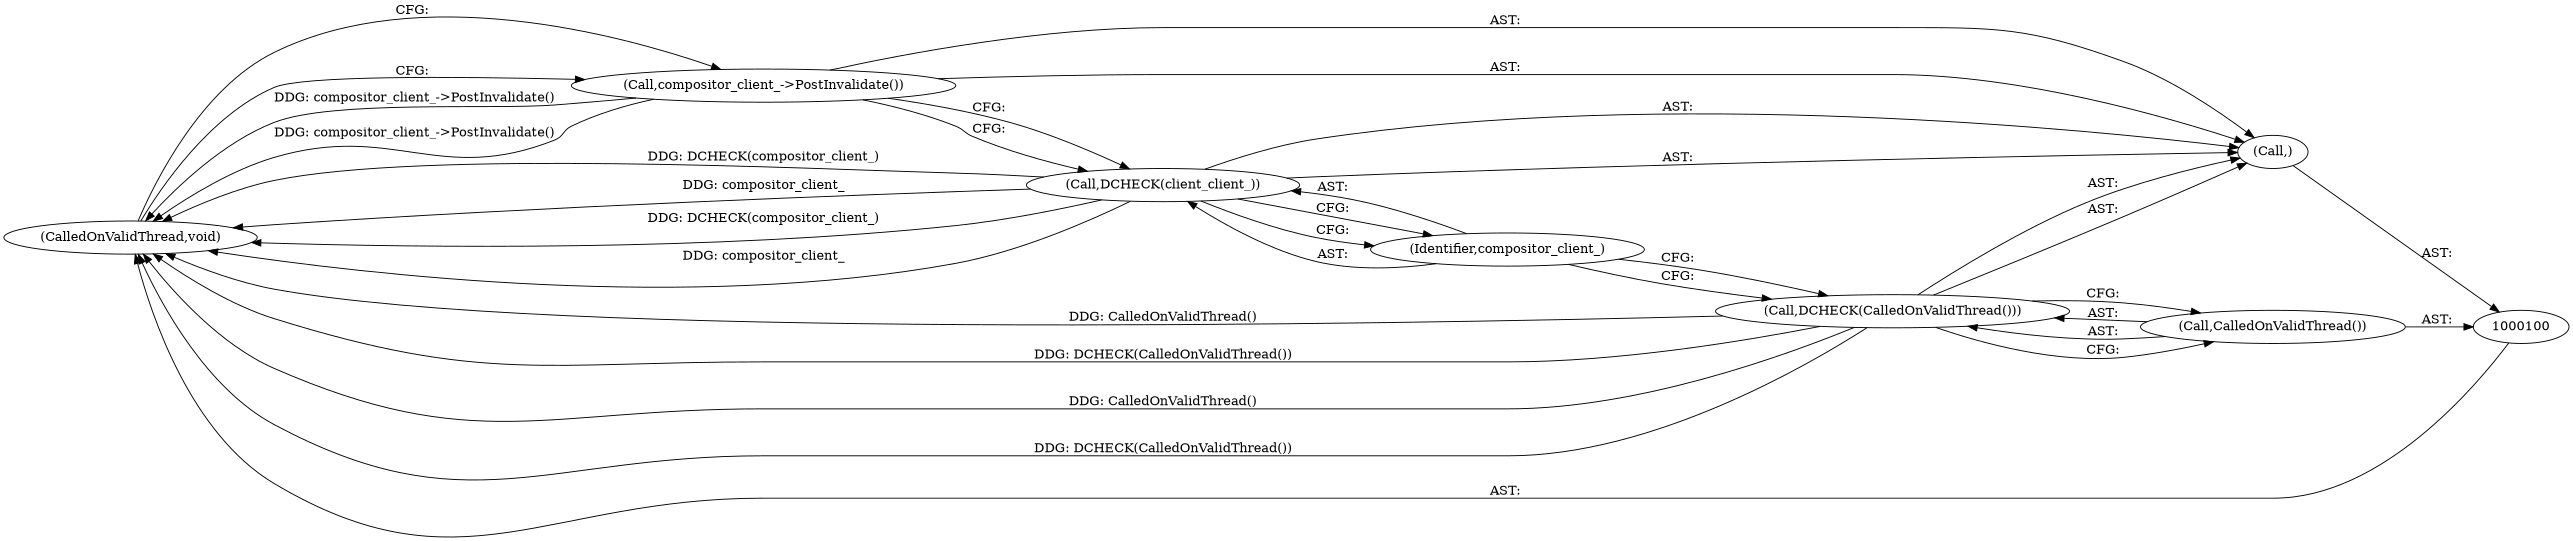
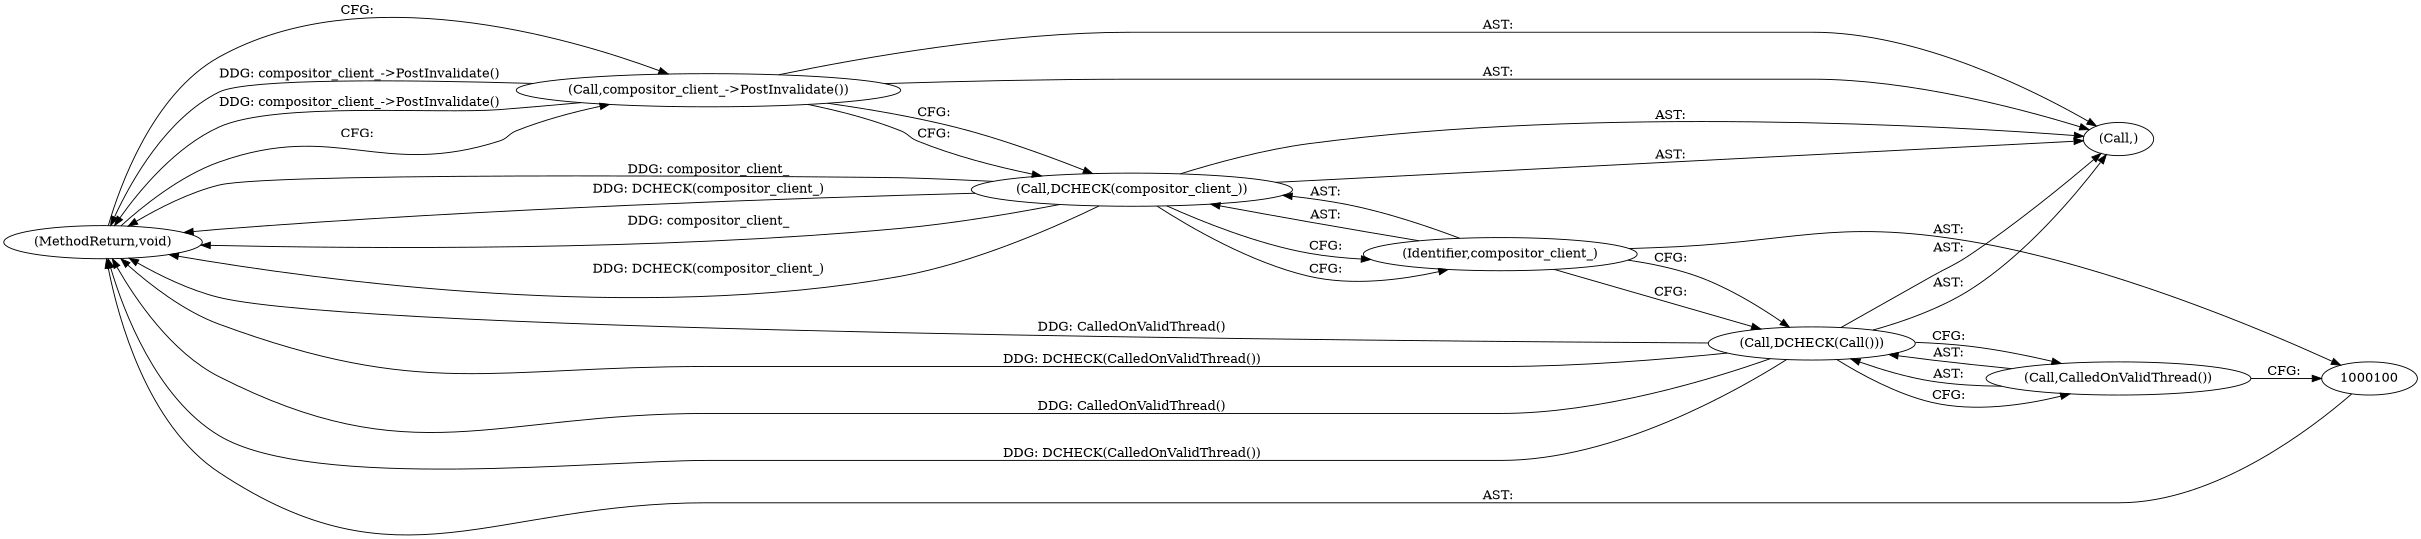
node "(Call,DCHECK(client_client_))": label "(Call,DCHECK(client_client_))" -> "(Call,DCHECK(compositor_client_))"
edge "(Call,)" -> "1000100": now "(Identifier,compositor_client_)" -> "1000100"
node "(CalledOnValidThread,void)": label "(CalledOnValidThread,void)" -> "(MethodReturn,void)"
node "(Call,DCHECK(CalledOnValidThread()))": label "(Call,DCHECK(CalledOnValidThread()))" -> "(Call,DCHECK(Call()))"
edge "(Call,CalledOnValidThread())" -> "1000100": label "AST: " -> "CFG: "
